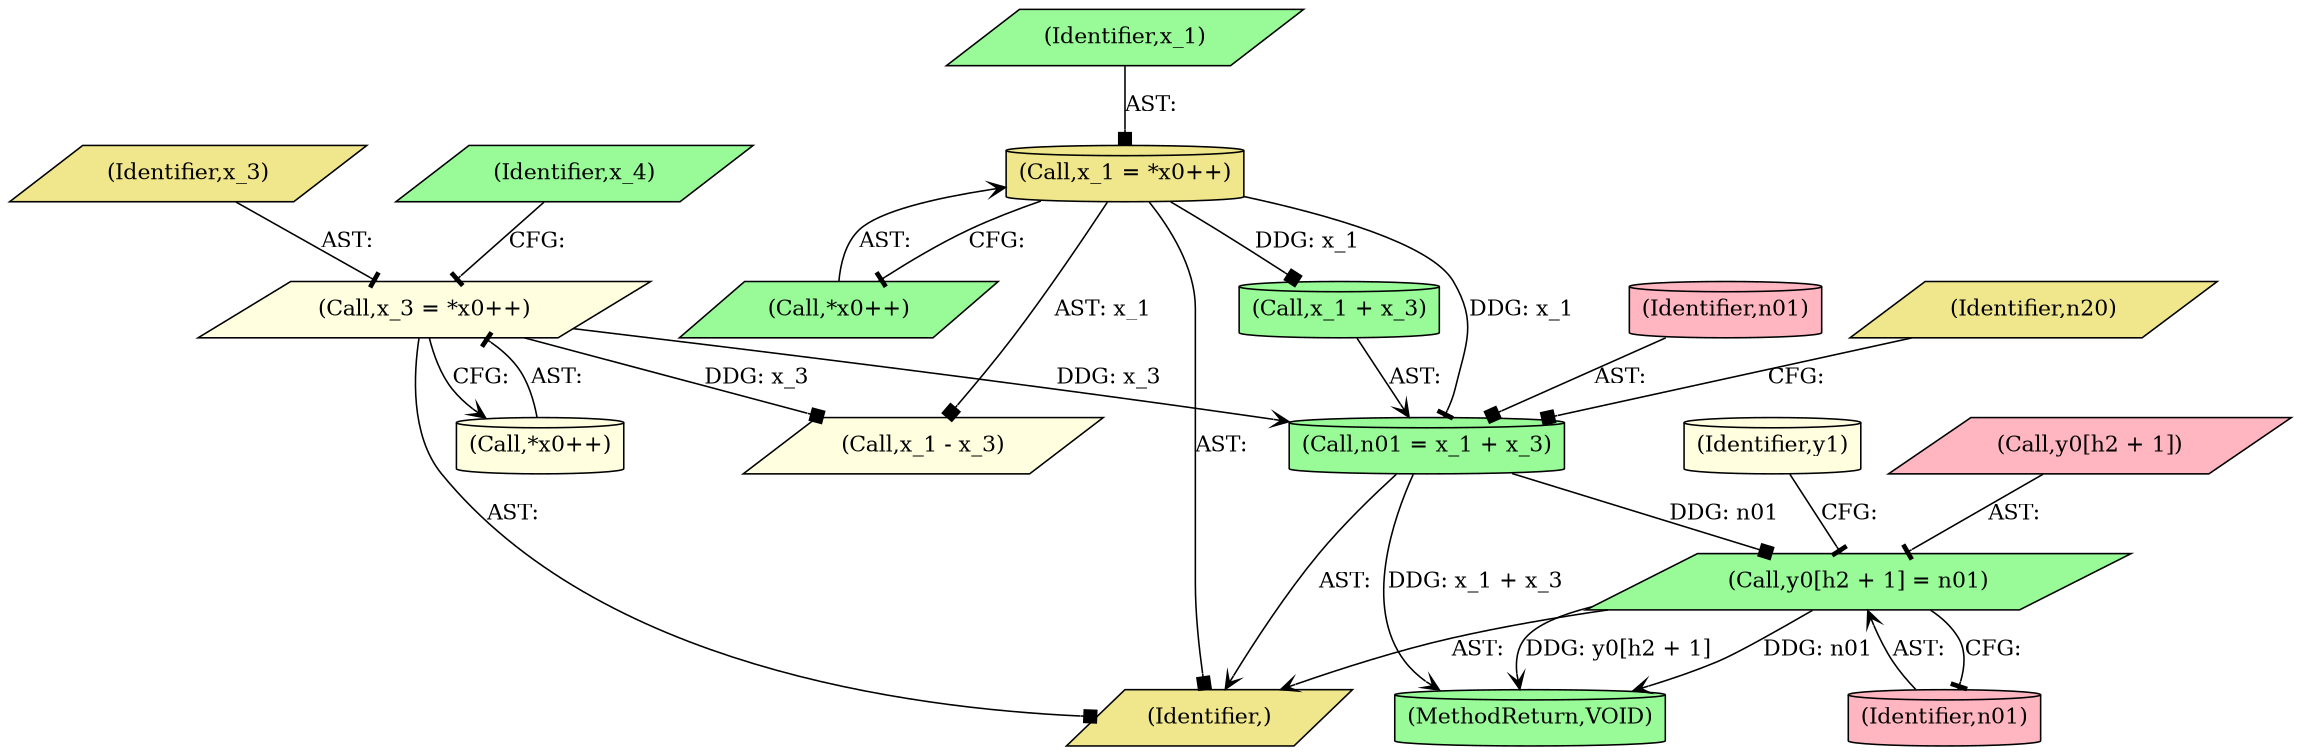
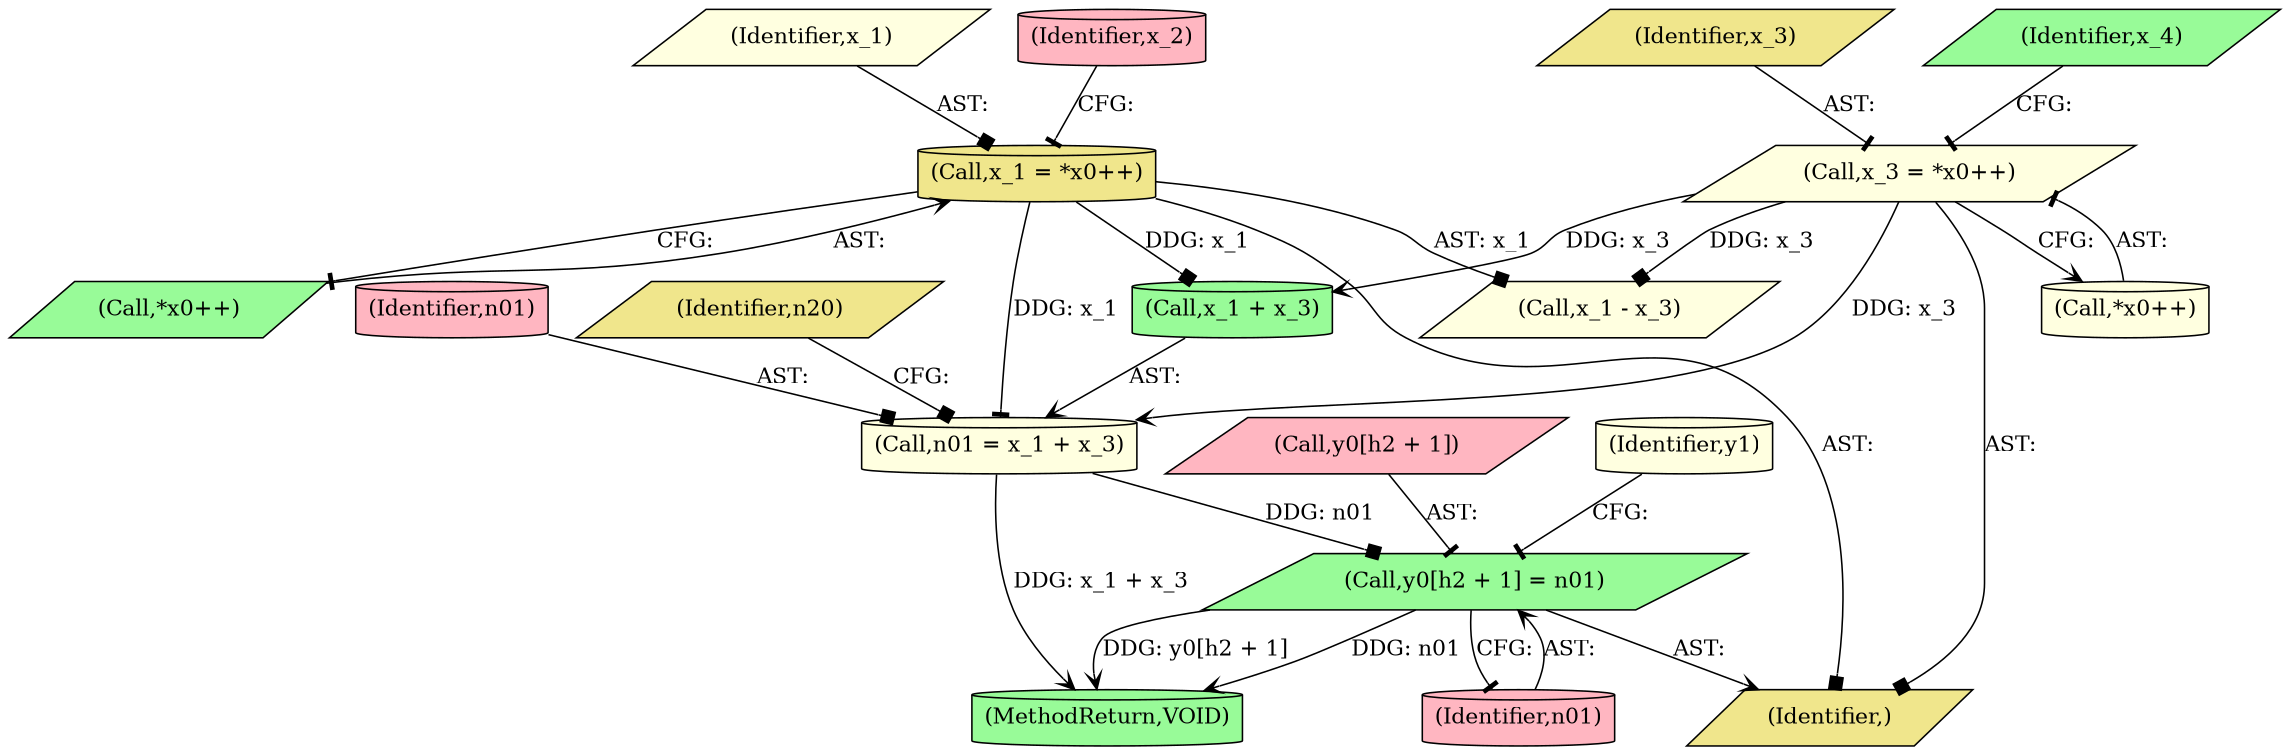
node "(Identifier,x_2)": added
node "(Identifier,x_1)": fillcolor palegreen -> lightyellow
edge "(Call,x_3 = *x0++)" -> "(Call,x_1 + x_3)": added, label "DDG: x_3"
node "(Call,n01 = x_1 + x_3)": fillcolor palegreen -> lightyellow
edge "(Call,n01 = x_1 + x_3)" -> "(Identifier,)": removed, label "AST:"
